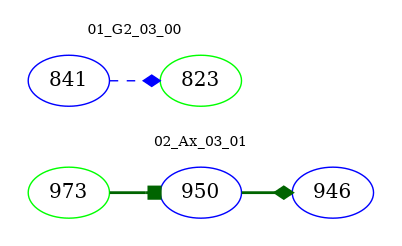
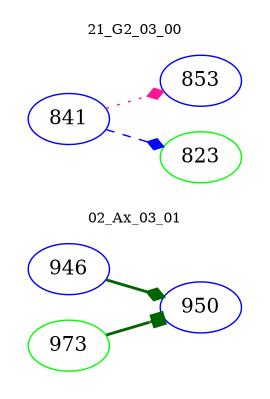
cluster "01_G2_03_00": label "01_G2_03_00" -> "21_G2_03_00"
node "853": added
edge "950" -> "946": reversed
